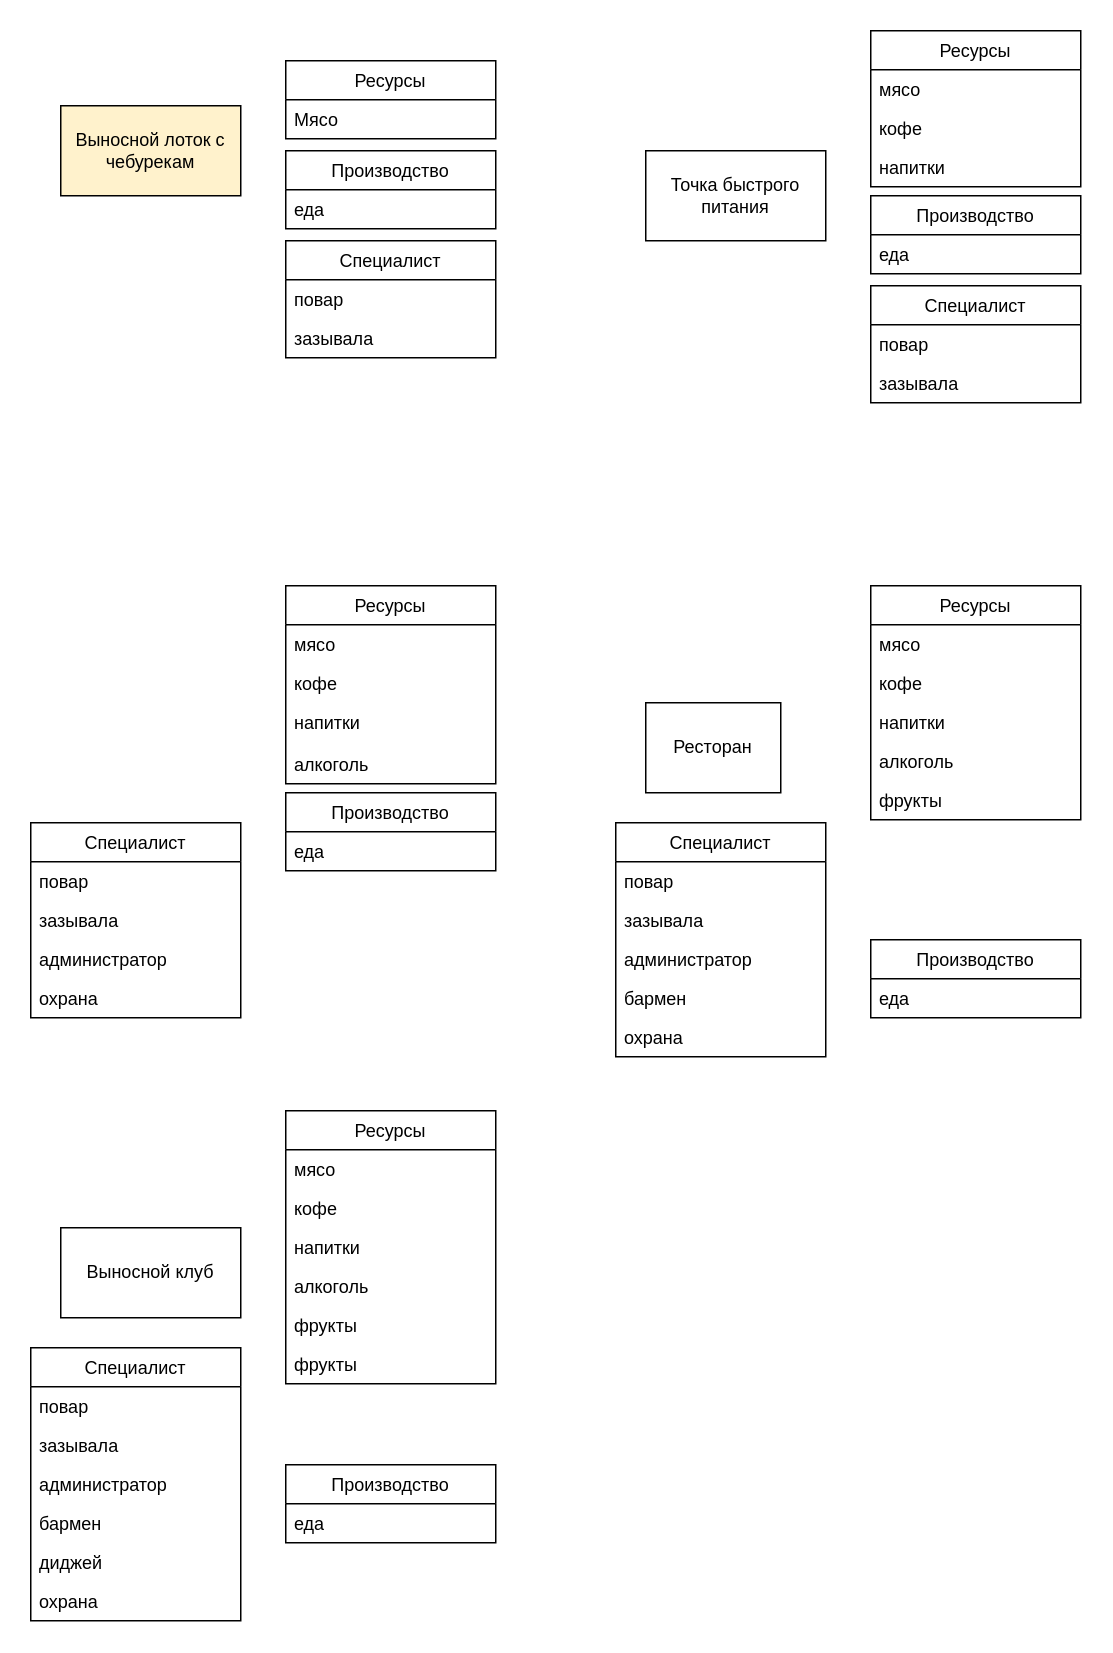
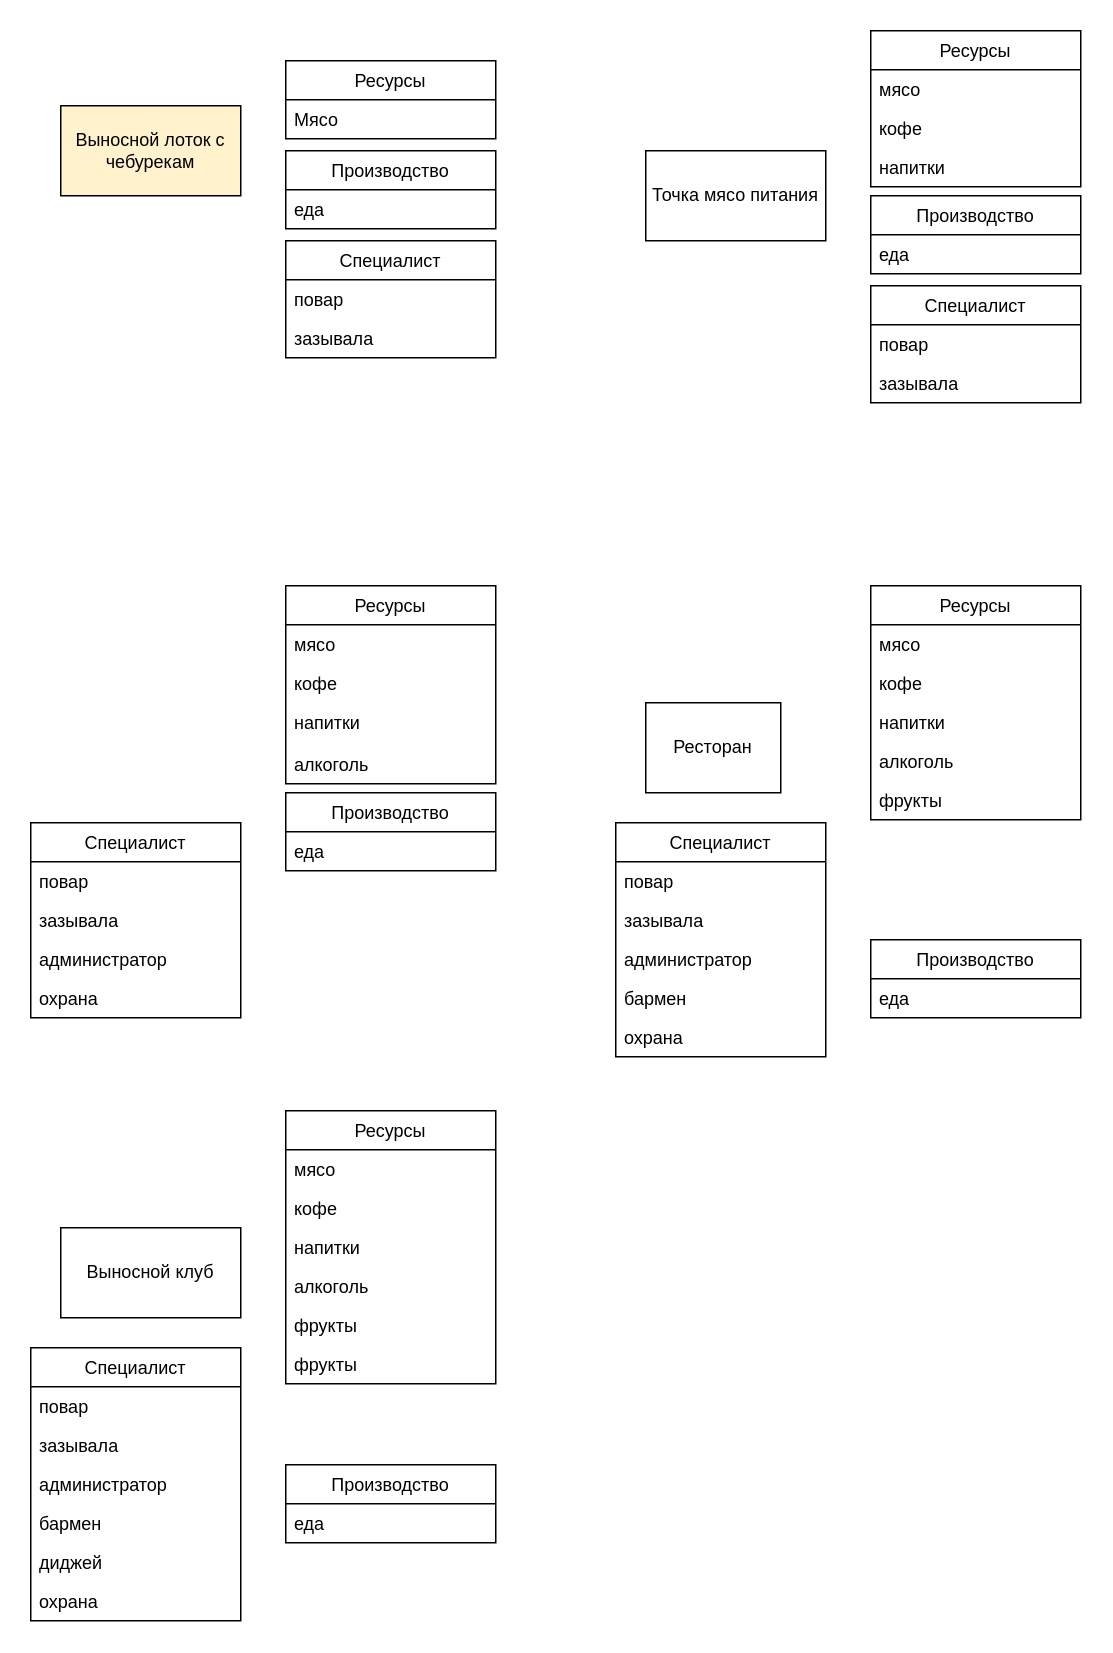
node "Точка быстрого питания": label "Точка быстрого питания" -> "Точка мясо питания"
